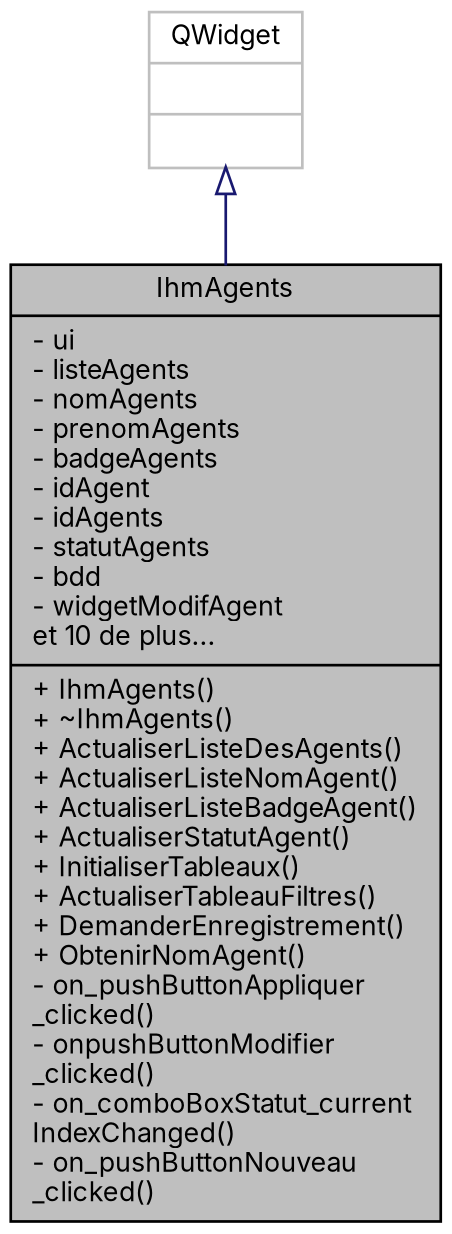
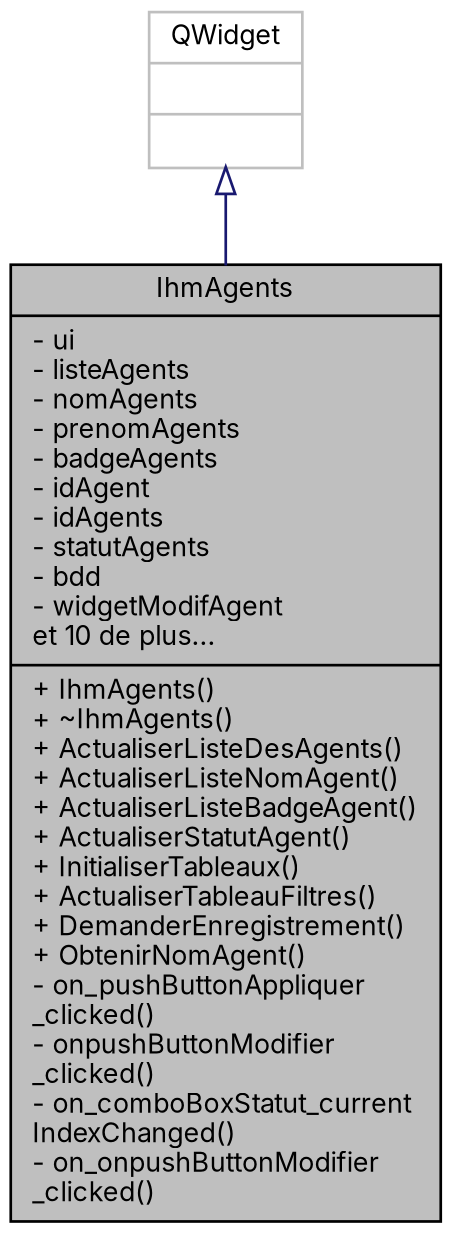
node "IhmAgents": text "- on_pushButtonNouveau" -> "- on_onpushButtonModifier"
